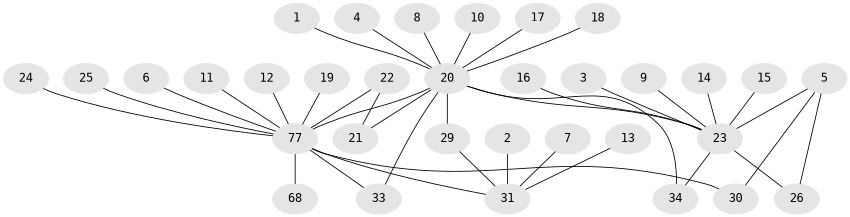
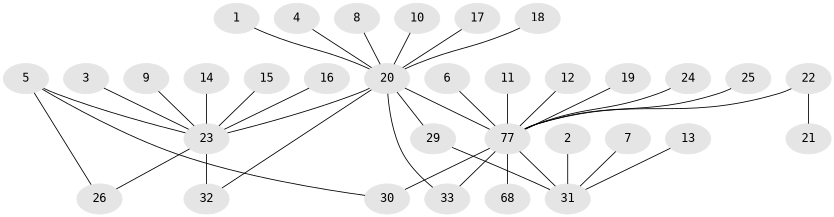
edge "20" -- "21": removed
node "34": label "34" -> "32"
